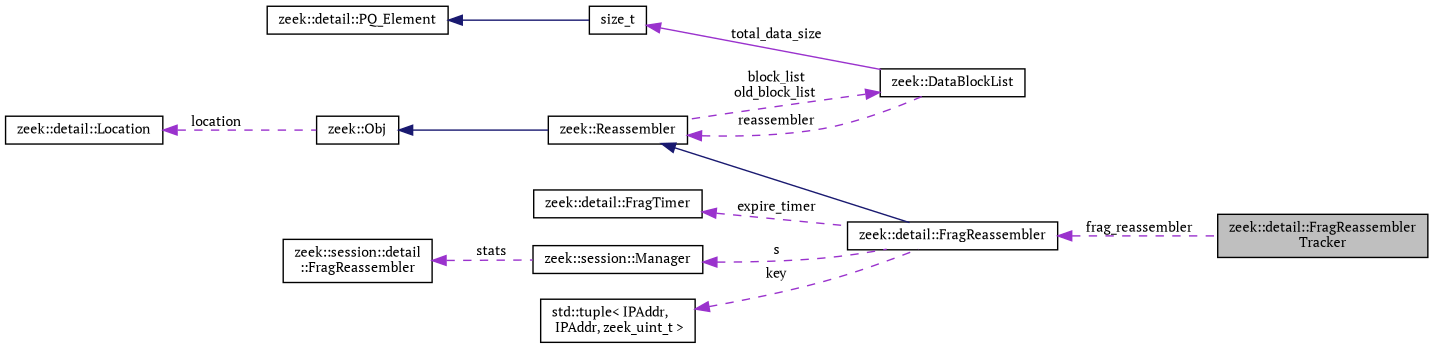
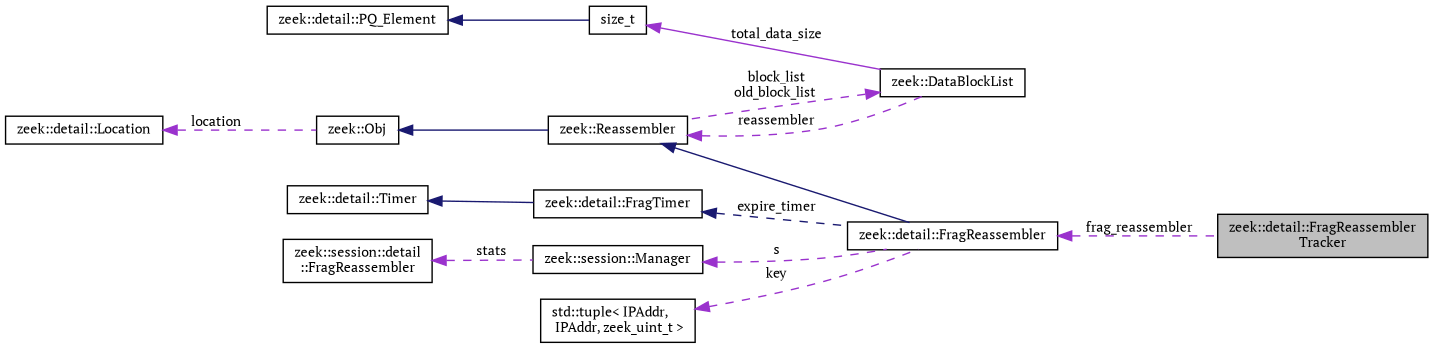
node "zeek::detail::Timer": added
edge "zeek::detail::FragReassembler" -> "zeek::detail::FragTimer": color darkorchid3 -> midnightblue
